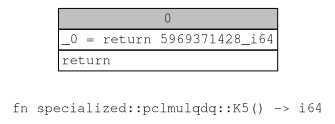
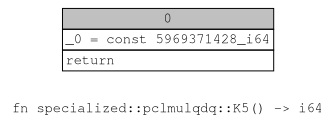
node "0": text "_0 = return 5969371428_i64" -> "_0 = const 5969371428_i64"
